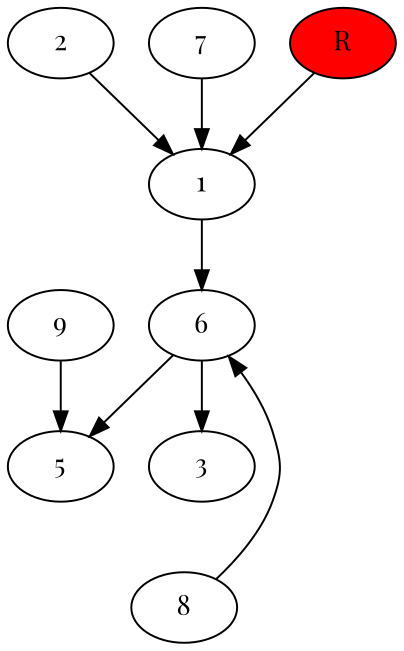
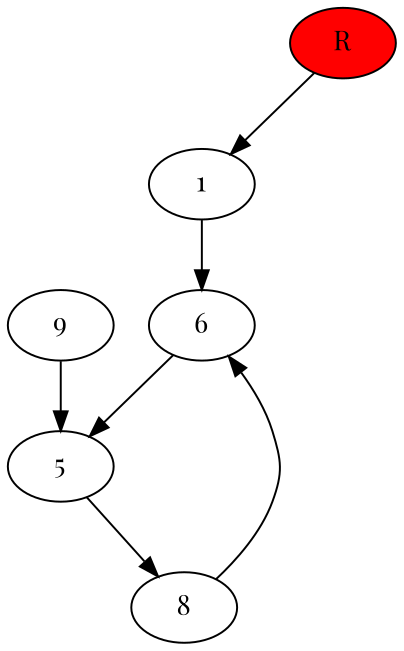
node "2": removed
node "7": removed
node "3": removed
edge "5" -> "8": added
